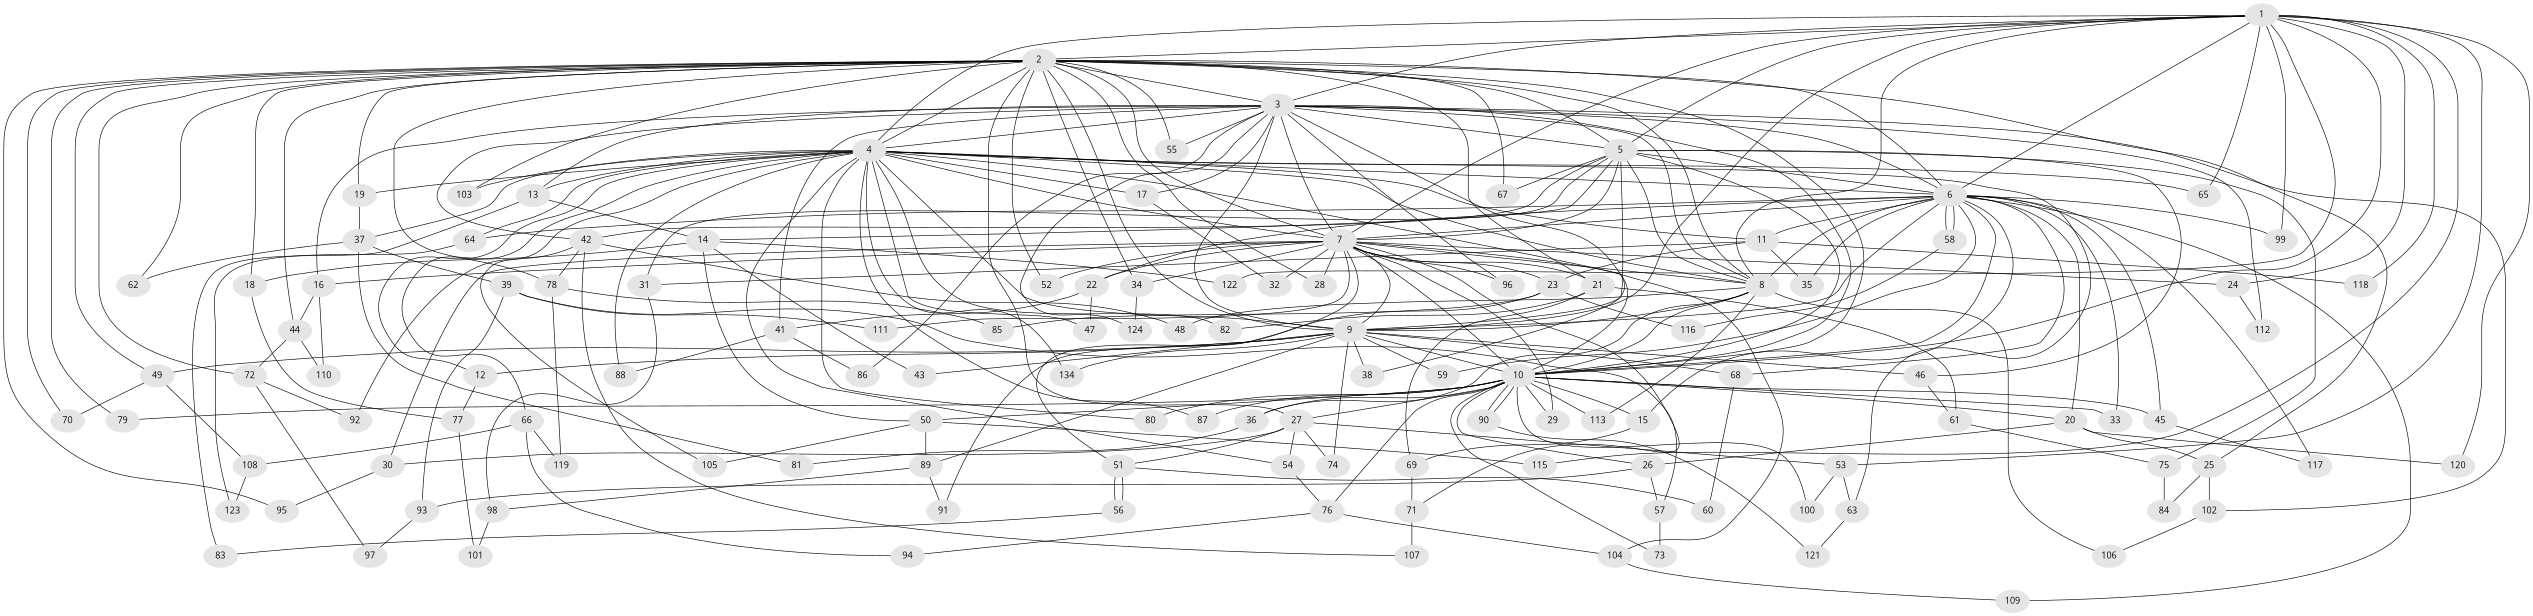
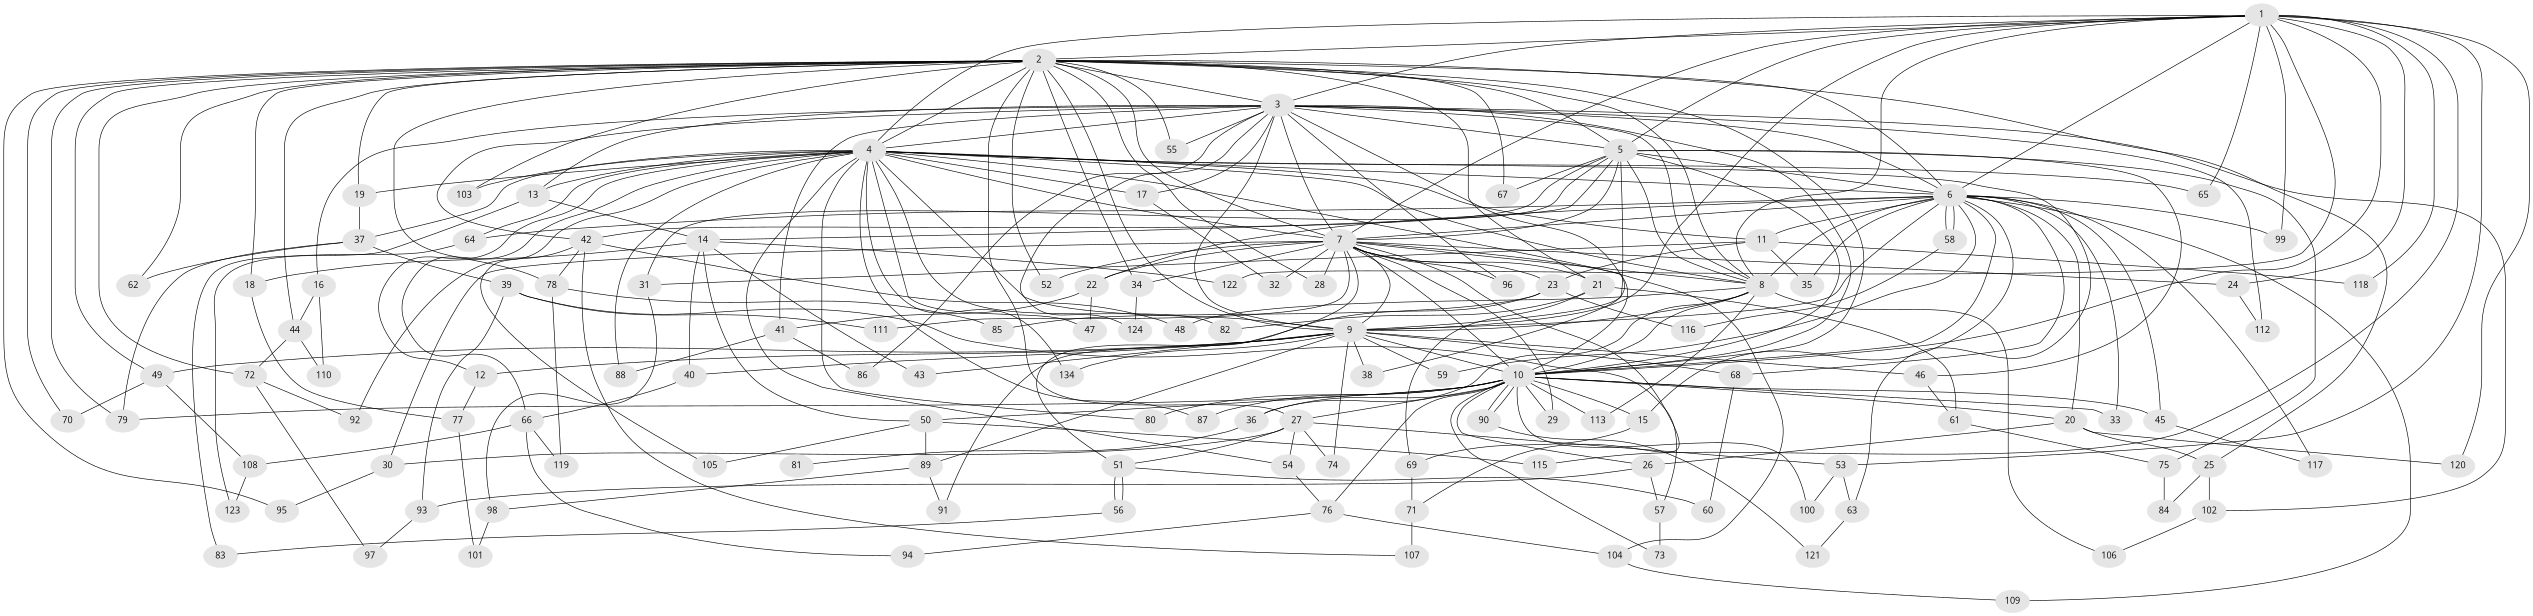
edge "7" -- "16": removed
node "40": added
edge "37" -- "81": now "37" -- "79"
